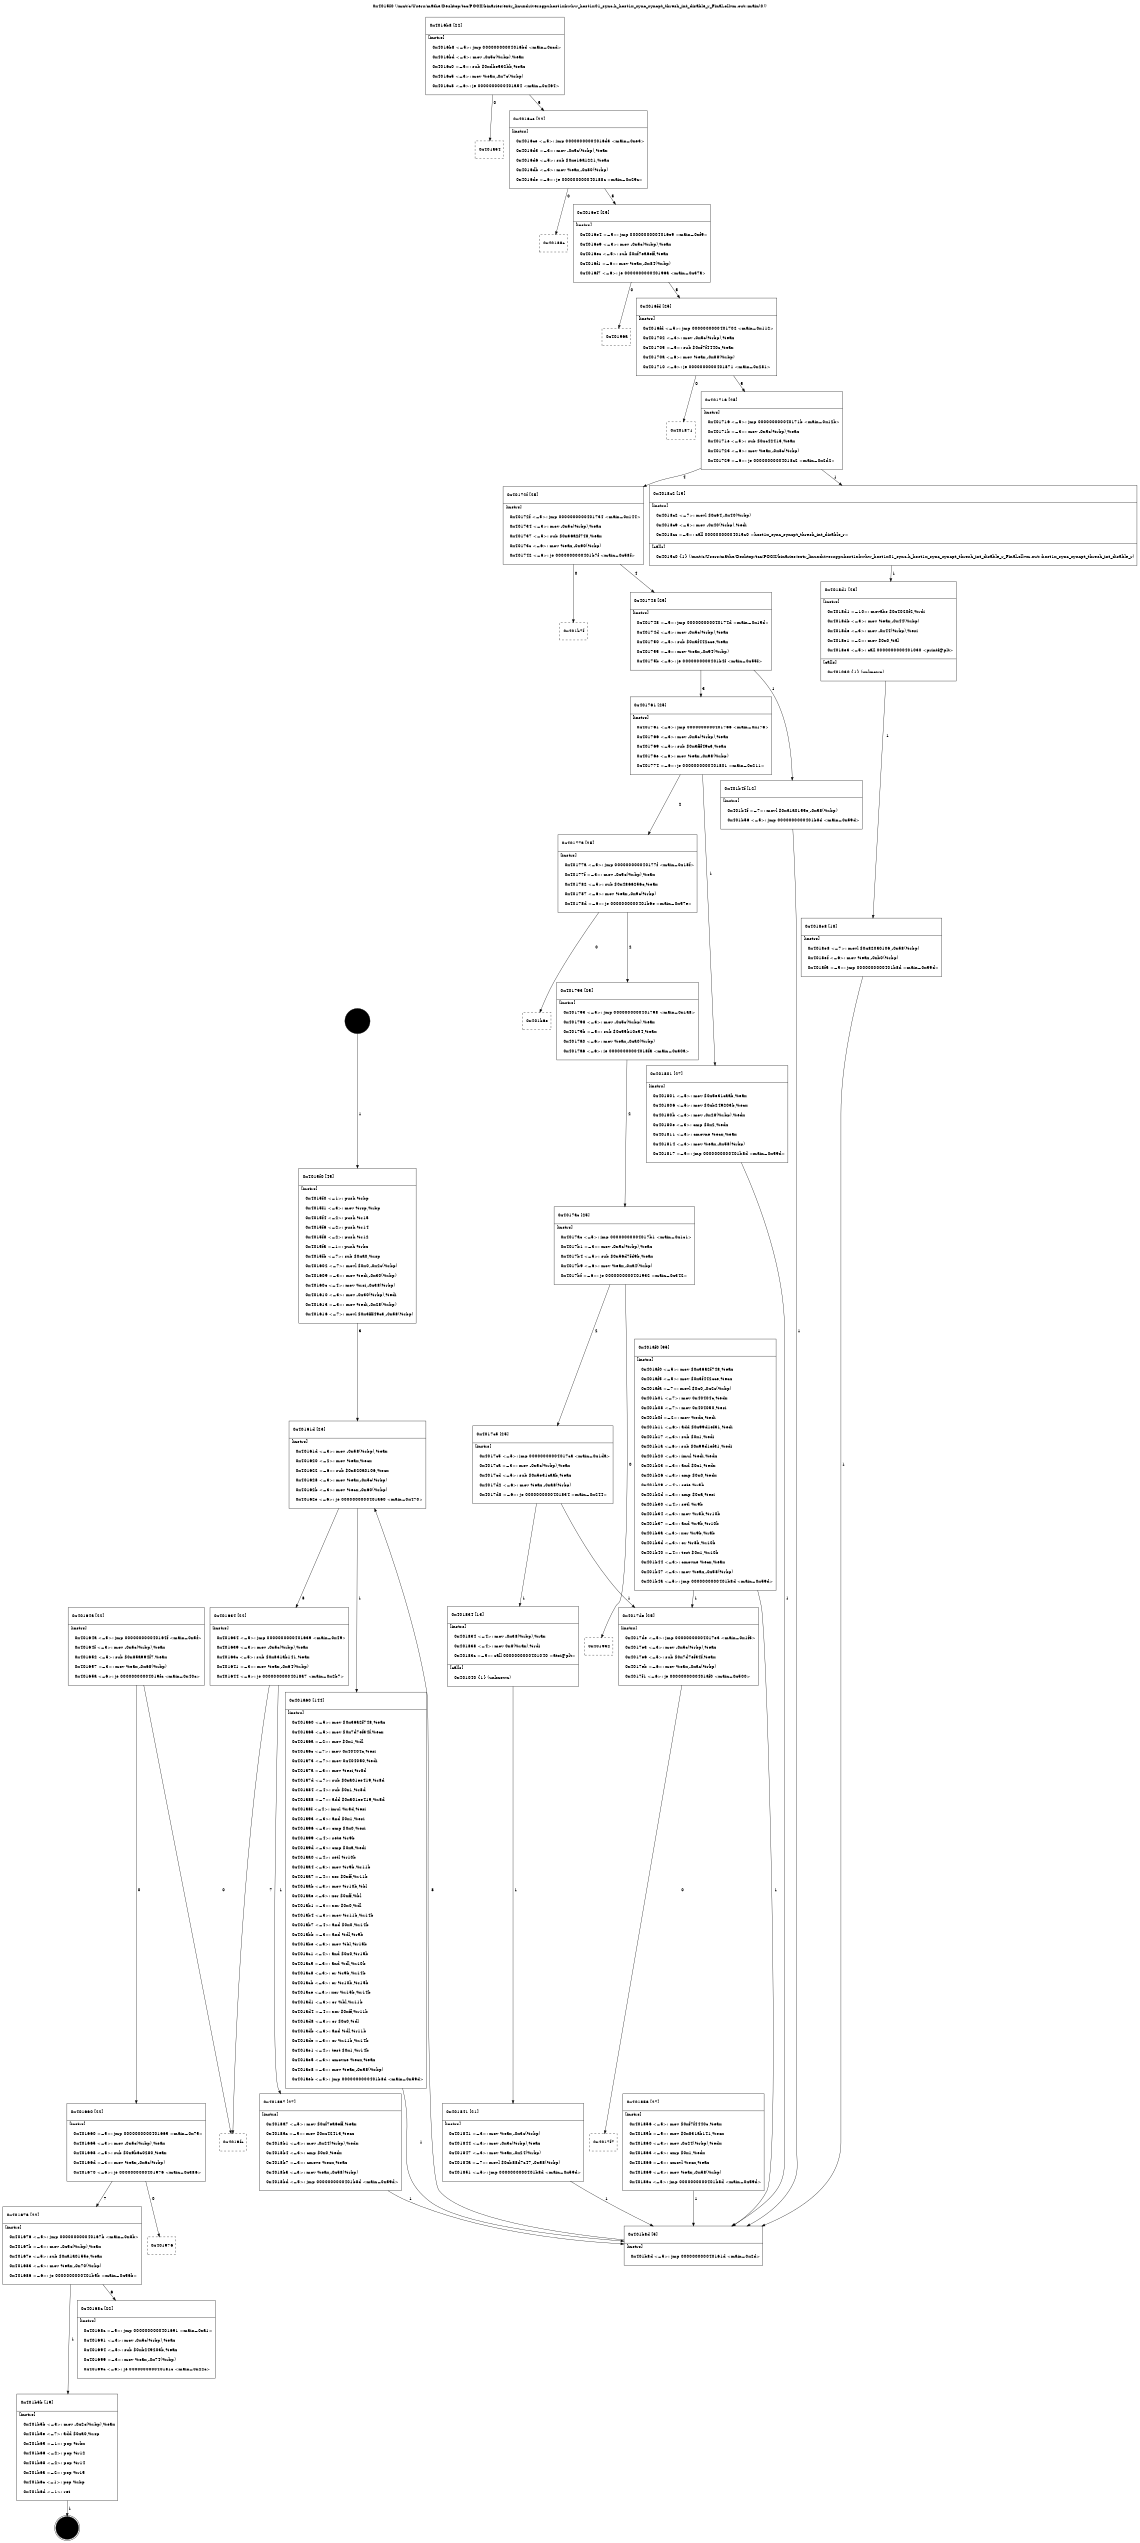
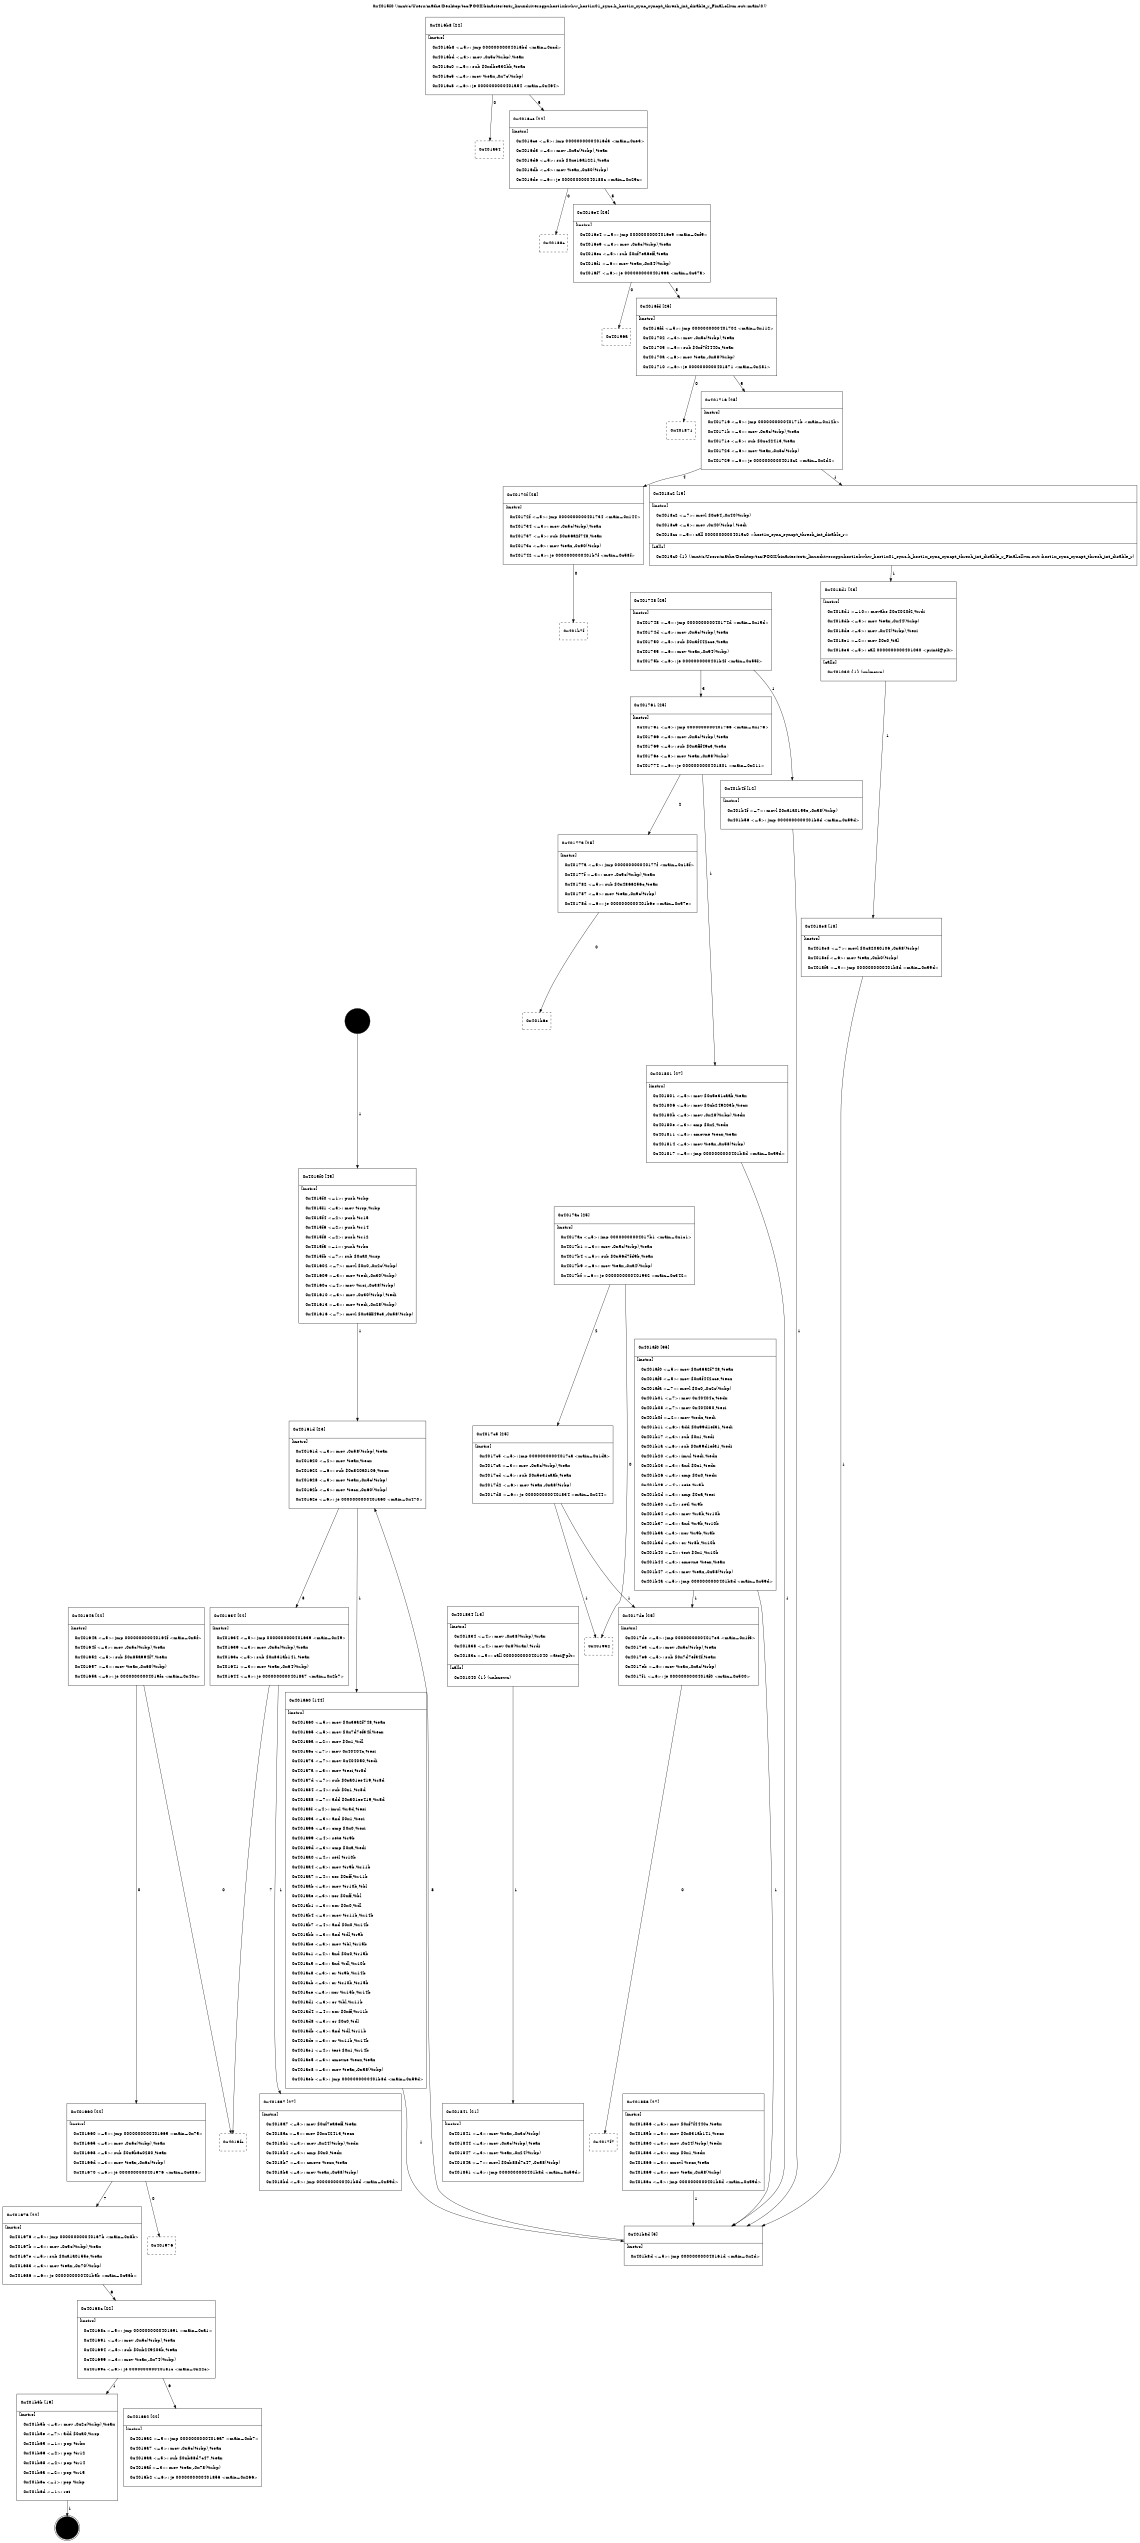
edge "0x40172f [25]" -> "0x401748 [25]": removed, label "4"
node "0x401793 [25]": removed
edge "0x4015f0 [45]" -> "0x40161d [23]": label " 3" -> " 1"
edge "0x4017c5 [25]" -> "0x401834 [13]": now "0x4017c5 [25]" -> "0x401932"
edge "0x401841 [21]" -> "0x401b8d [5]": removed, label "1"
edge "0x4018a7 [27]" -> "0x401b8d [5]": removed, label "1"
edge "0x401676 [22]" -> "0x401b5b [19]": now "0x40168c [22]" -> "0x401b5b [19]"
node "0x4016a2 [22]": added
